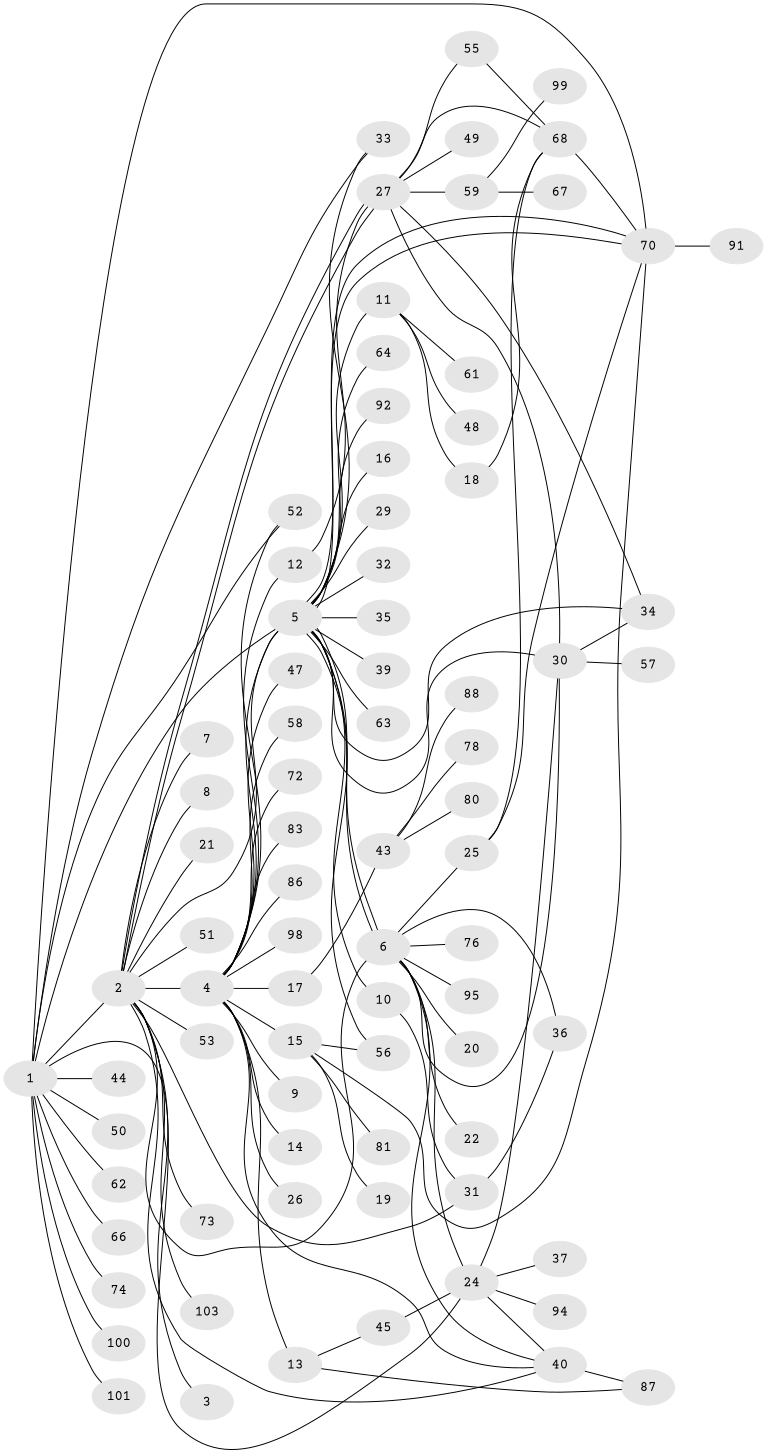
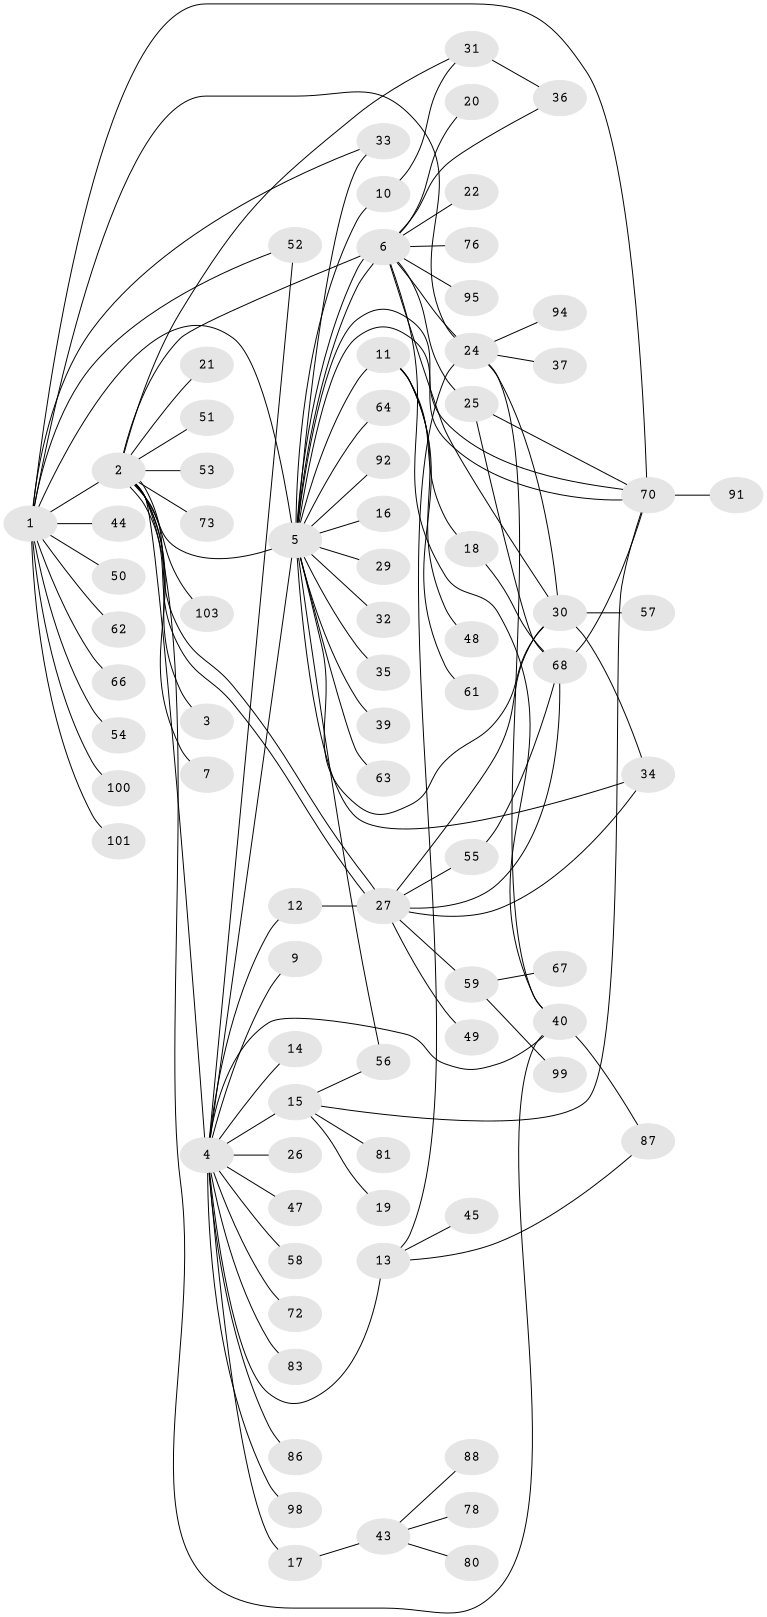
node "8": removed
node "74": label "74" -> "54"
edge "24" -- "45": now "24" -- "13"
